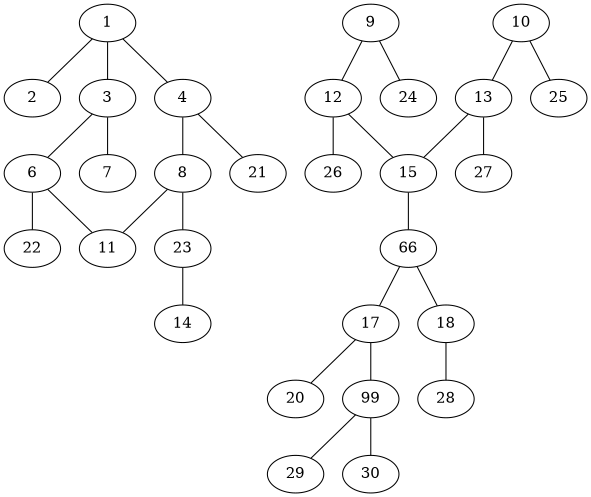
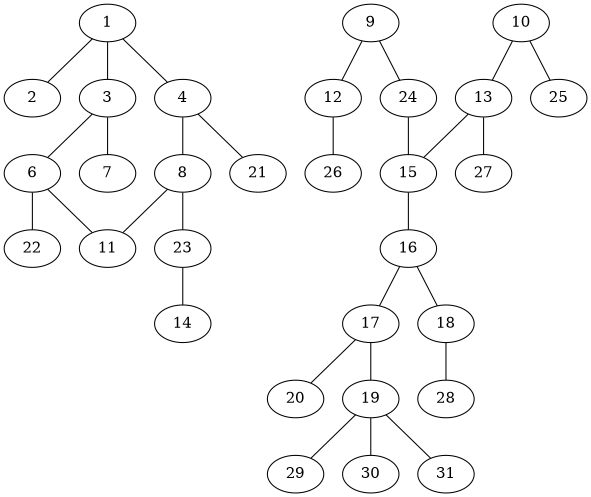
edge "12" -- "15": now "24" -- "15"
node "66": label "66" -> "16"
node "99": label "99" -> "19"
node "31": added
